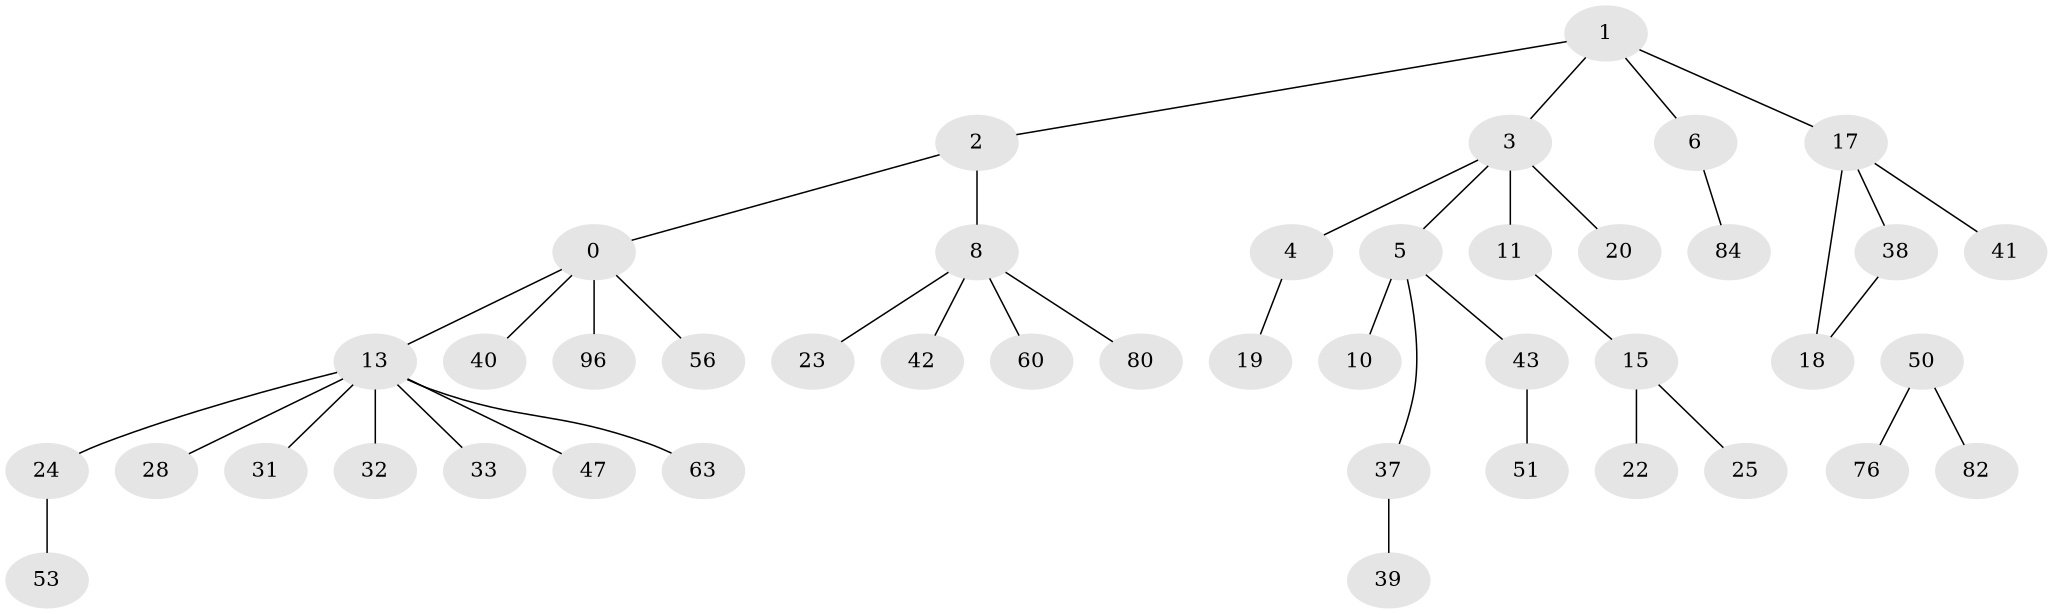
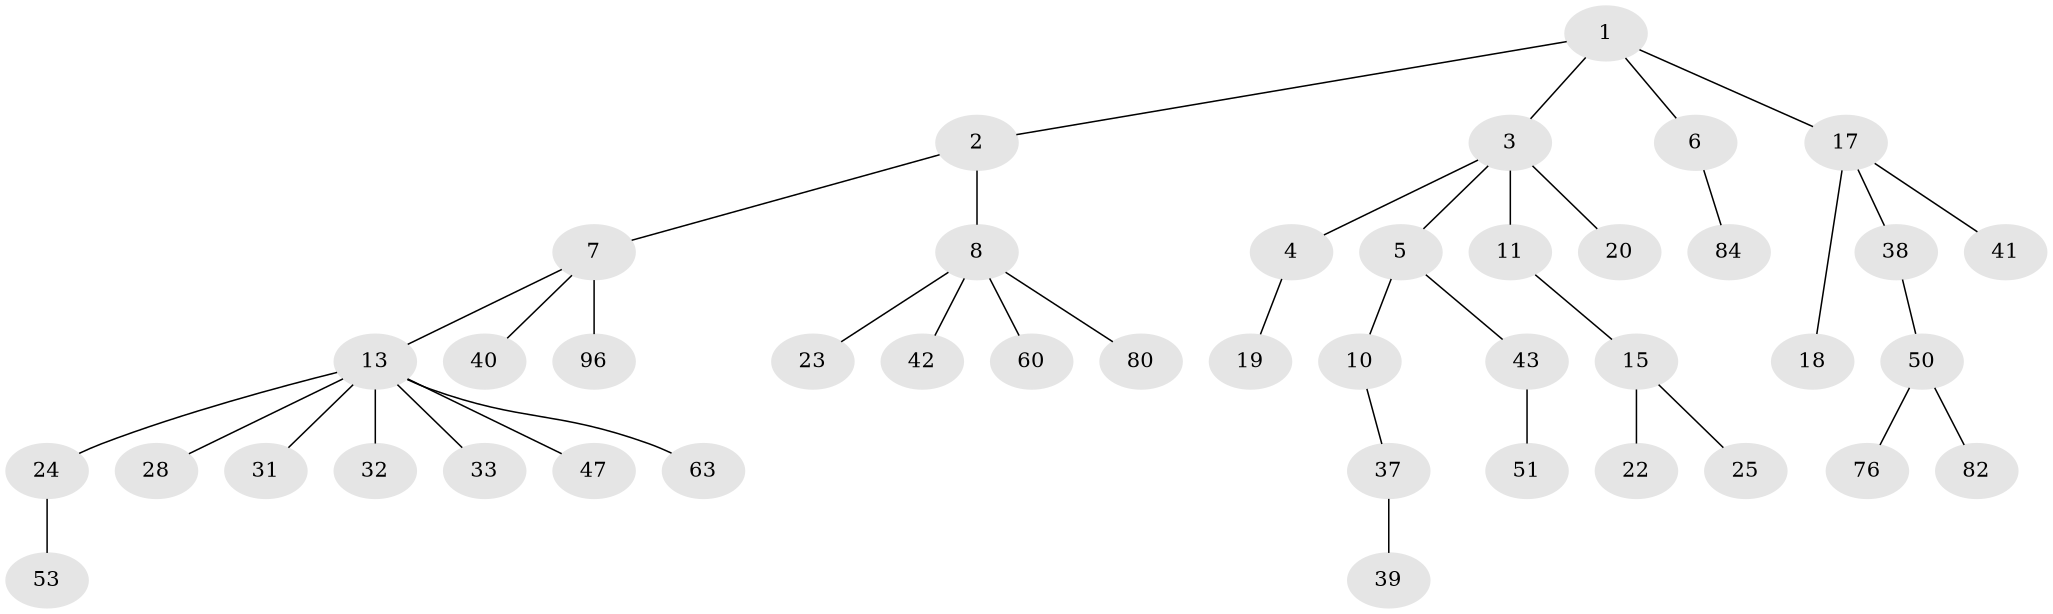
node "0": label "0" -> "7"
edge "38" -- "18": now "38" -- "50"
node "56": removed
edge "5" -- "37": now "10" -- "37"
